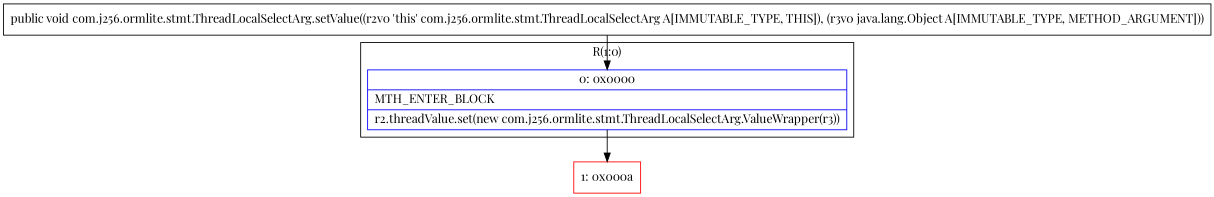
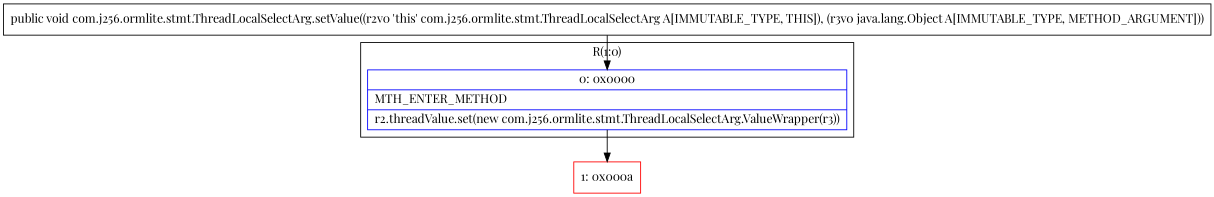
node "0: 0x0000": text "MTH_ENTER_BLOCK" -> "MTH_ENTER_METHOD"
